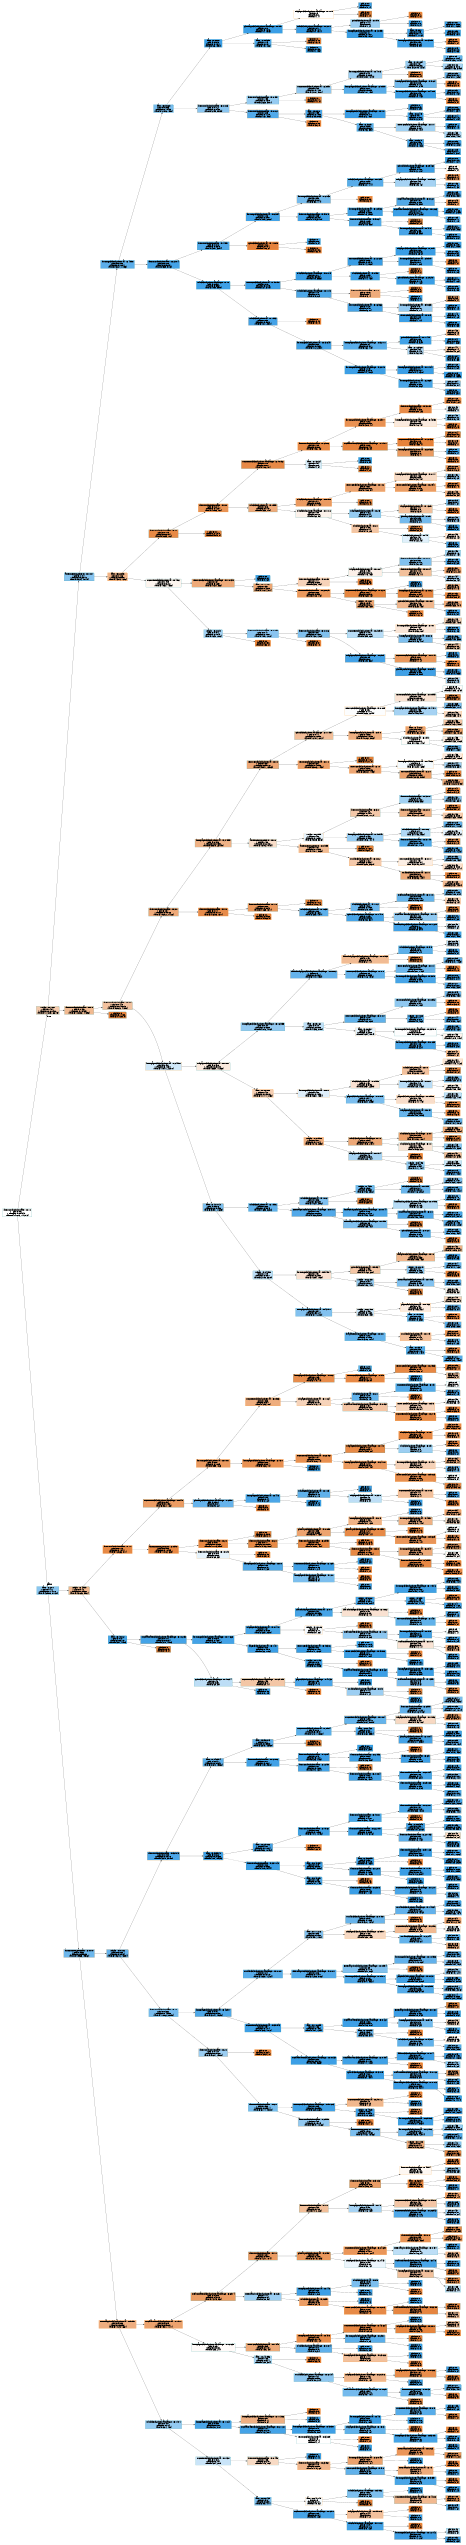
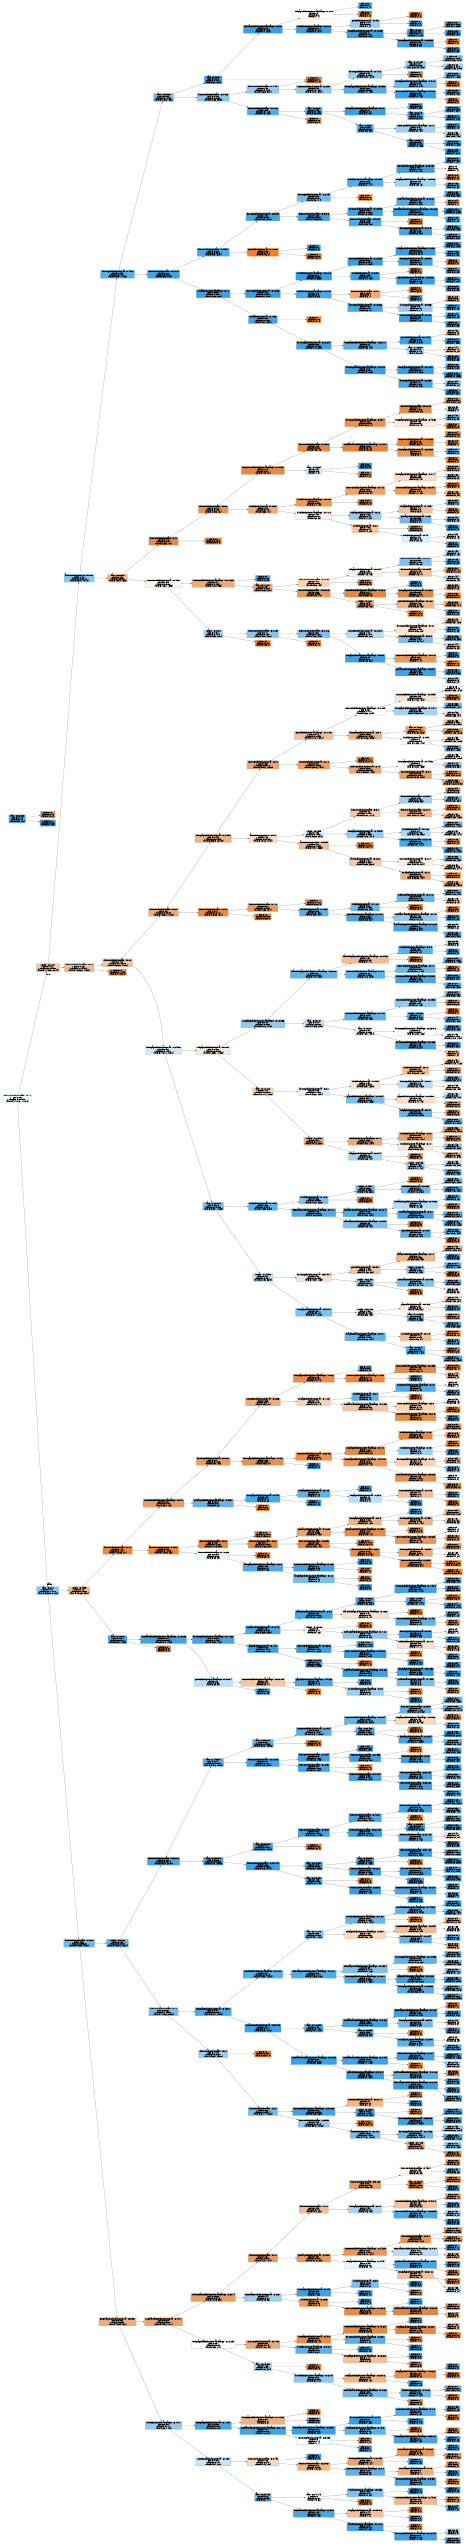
edge "date <= 82.28 gini = 0.026 samples = 1977 value = [26, 1951]" -> "date <= 88.929 gini = 0.179 samples = 151 value = [15, 136]": now "date <= 82.28 gini = 0.026 samples = 1977 value = [26, 1951]" -> "gini = 0.0 samples = 141 value = [141, 0]"
